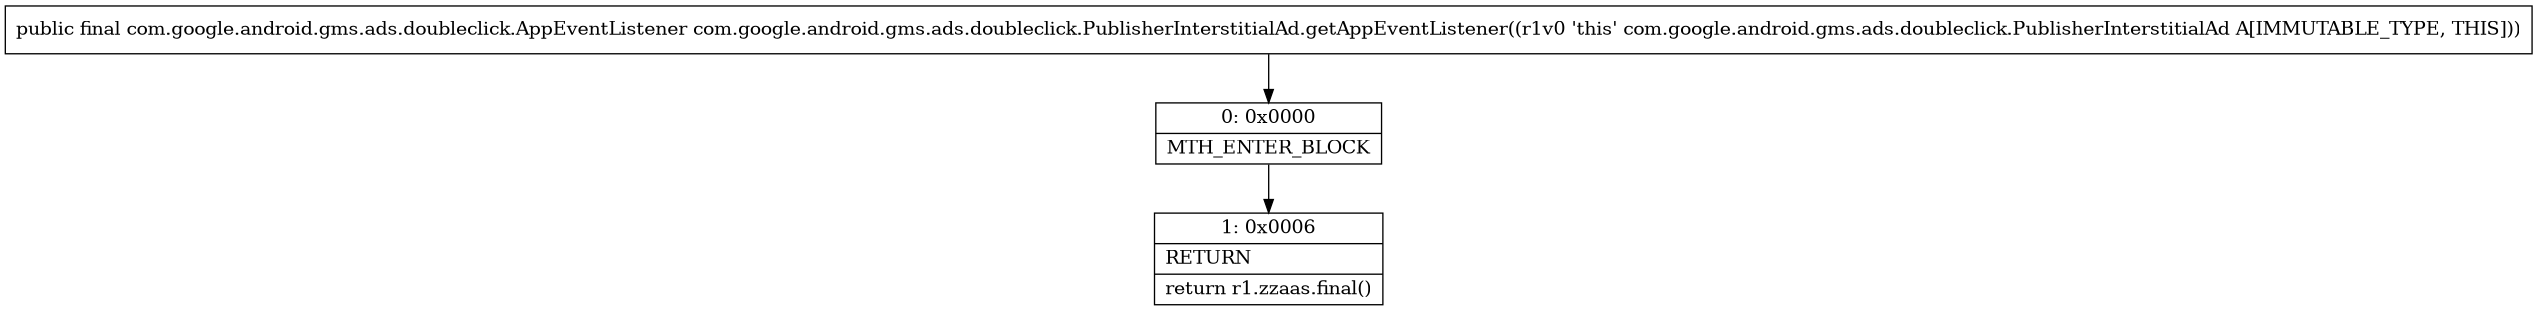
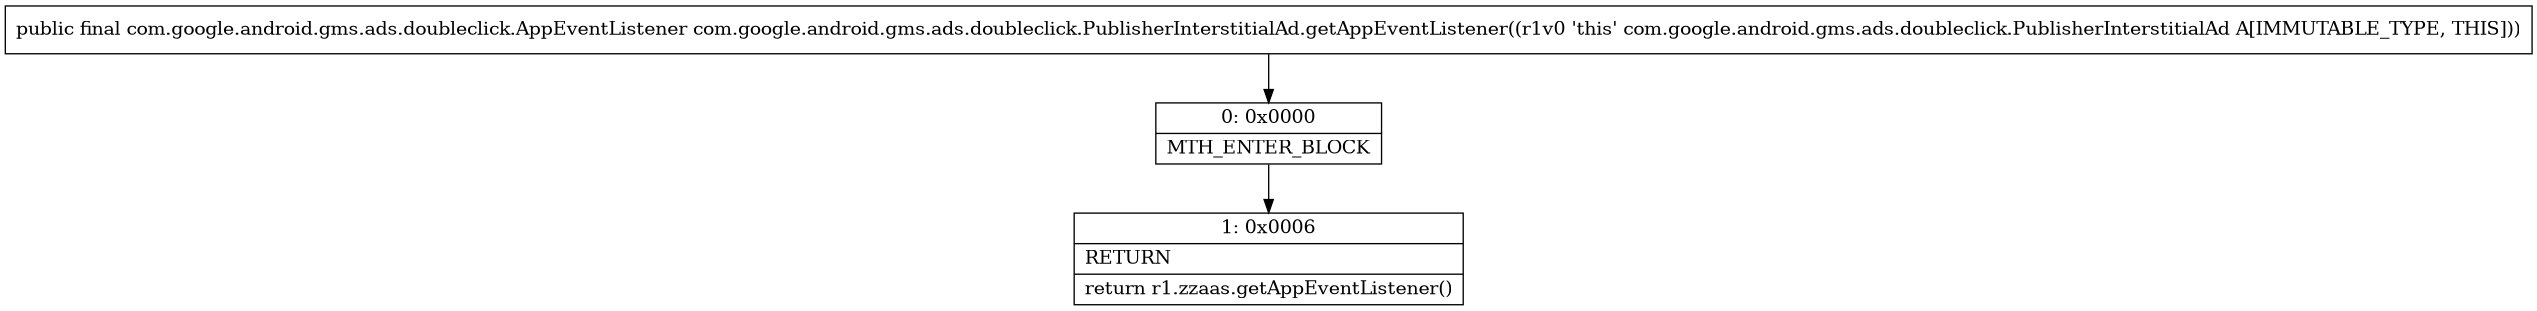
node "1: 0x0006": text "return r1.zzaas.final()" -> "return r1.zzaas.getAppEventListener()"
